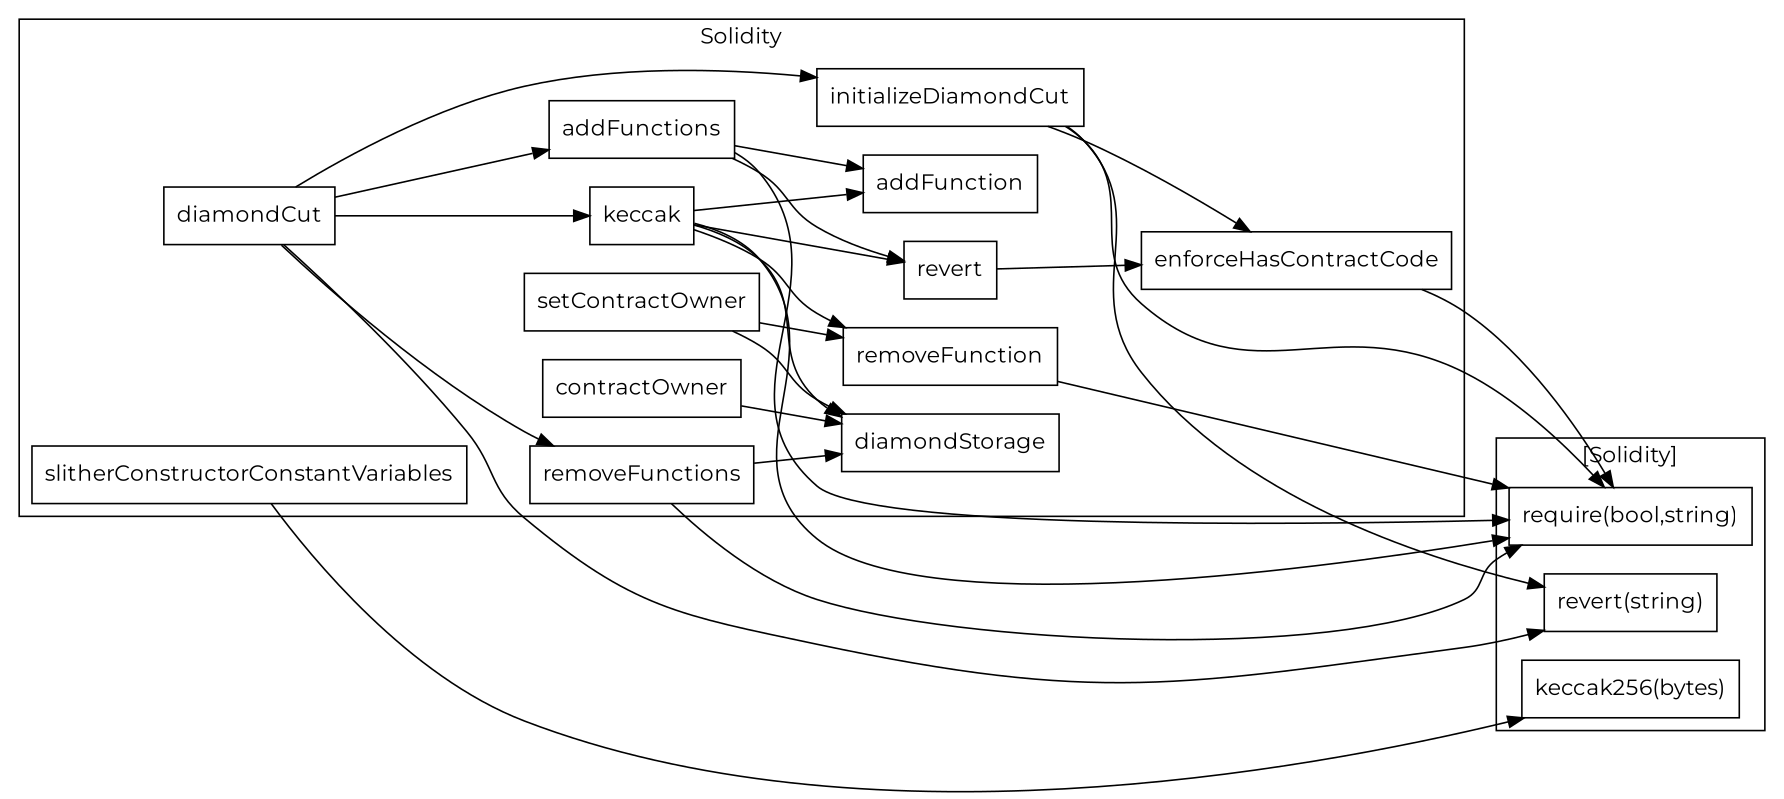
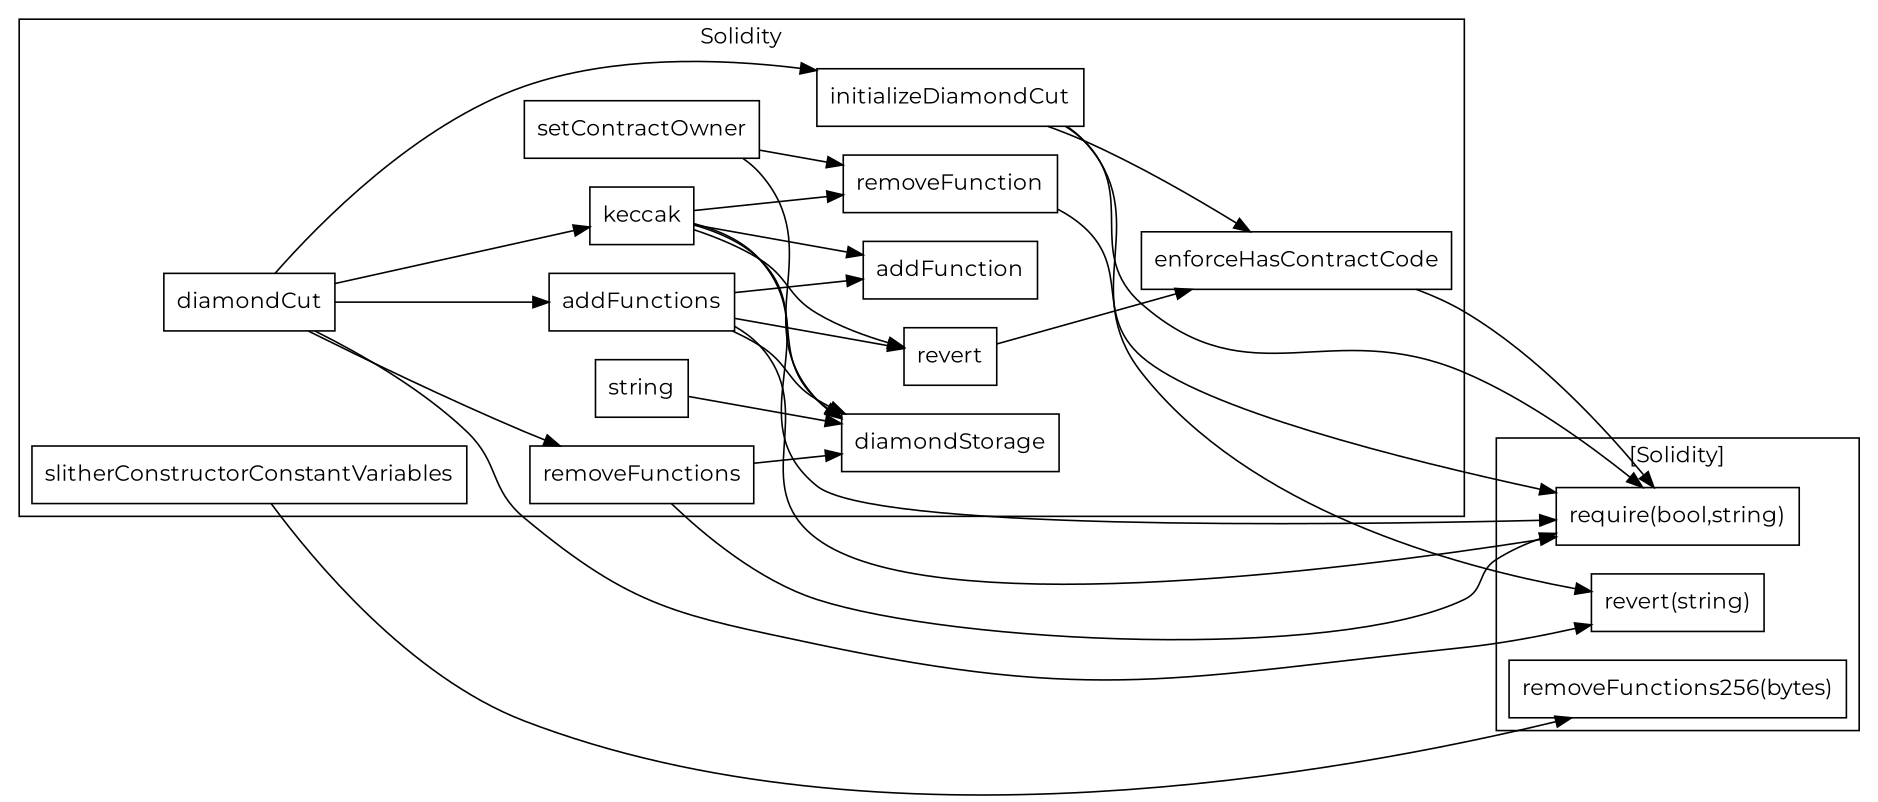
edge "addFunctions" -> "diamondStorage": added
node "contractOwner": label "contractOwner" -> "string"
node "keccak256(bytes)": label "keccak256(bytes)" -> "removeFunctions256(bytes)"
